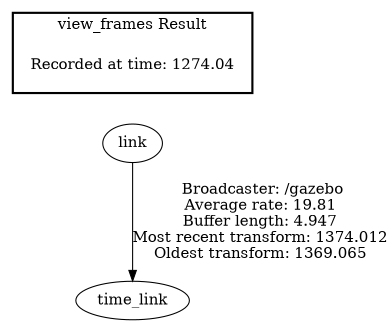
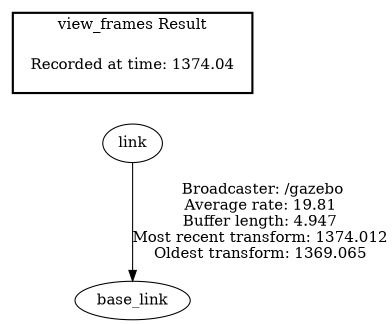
node "Recorded at time: 1274.04": label "Recorded at time: 1274.04" -> "Recorded at time: 1374.04"
node "time_link": label "time_link" -> "base_link"
